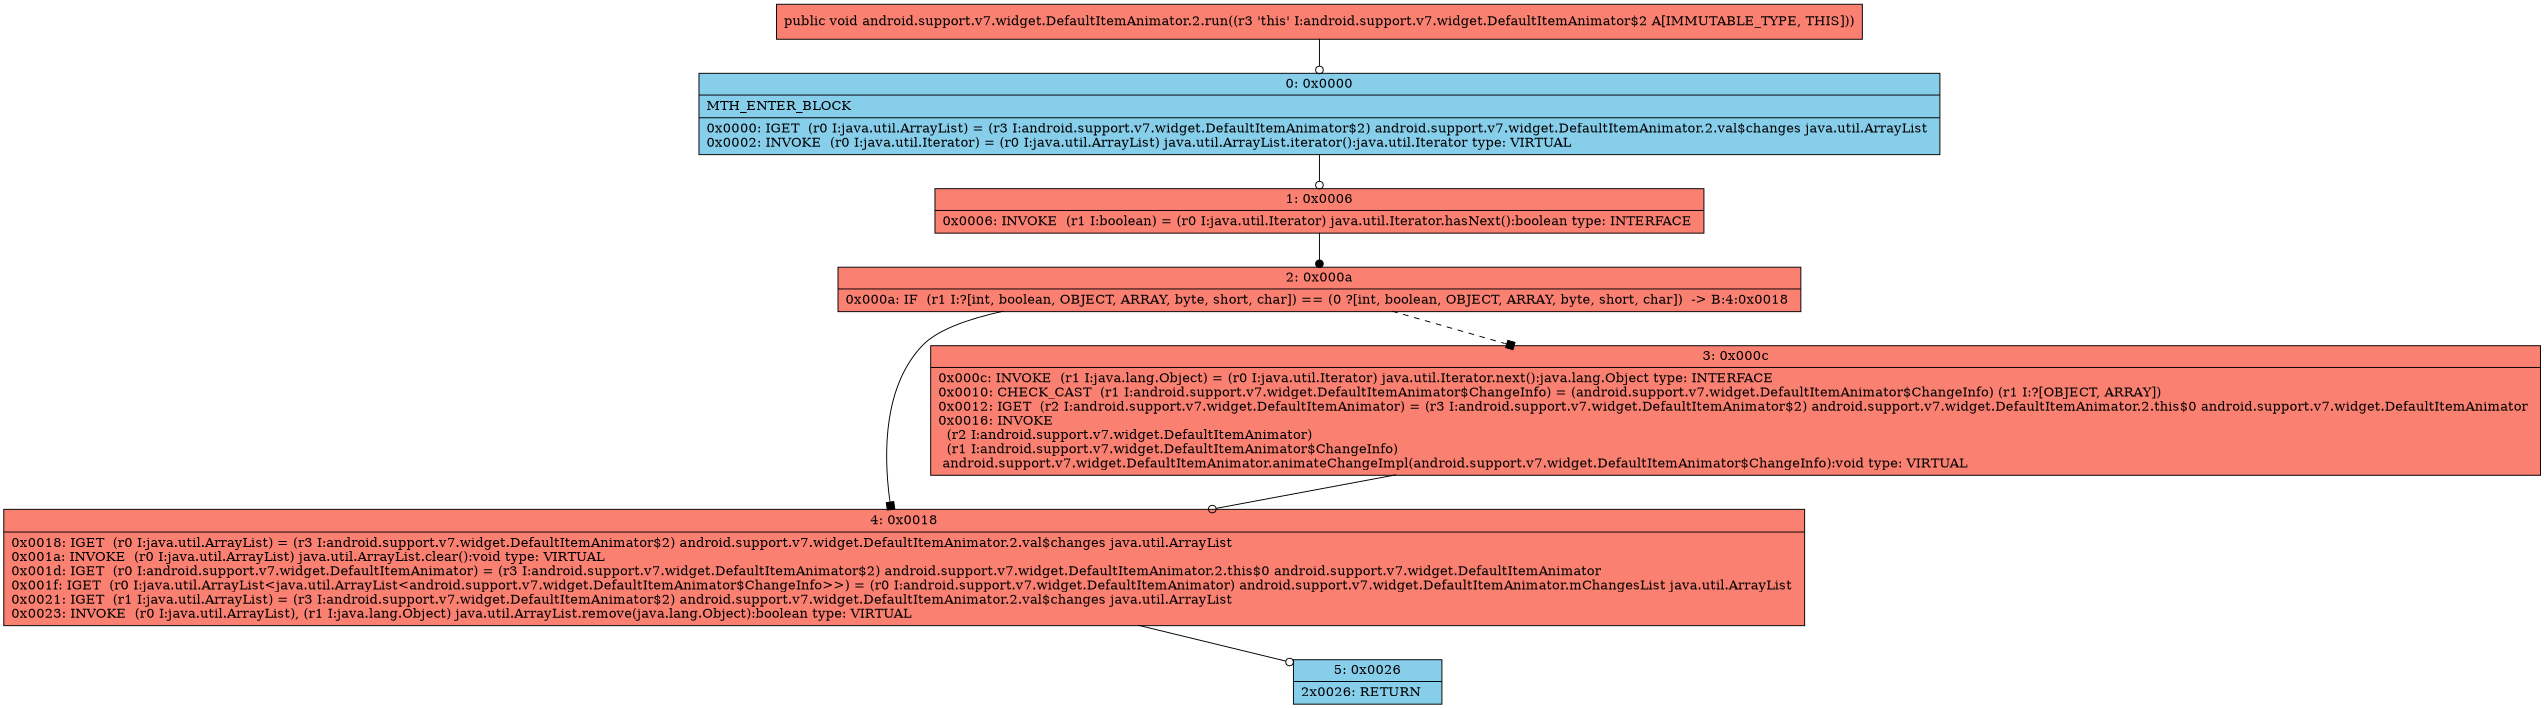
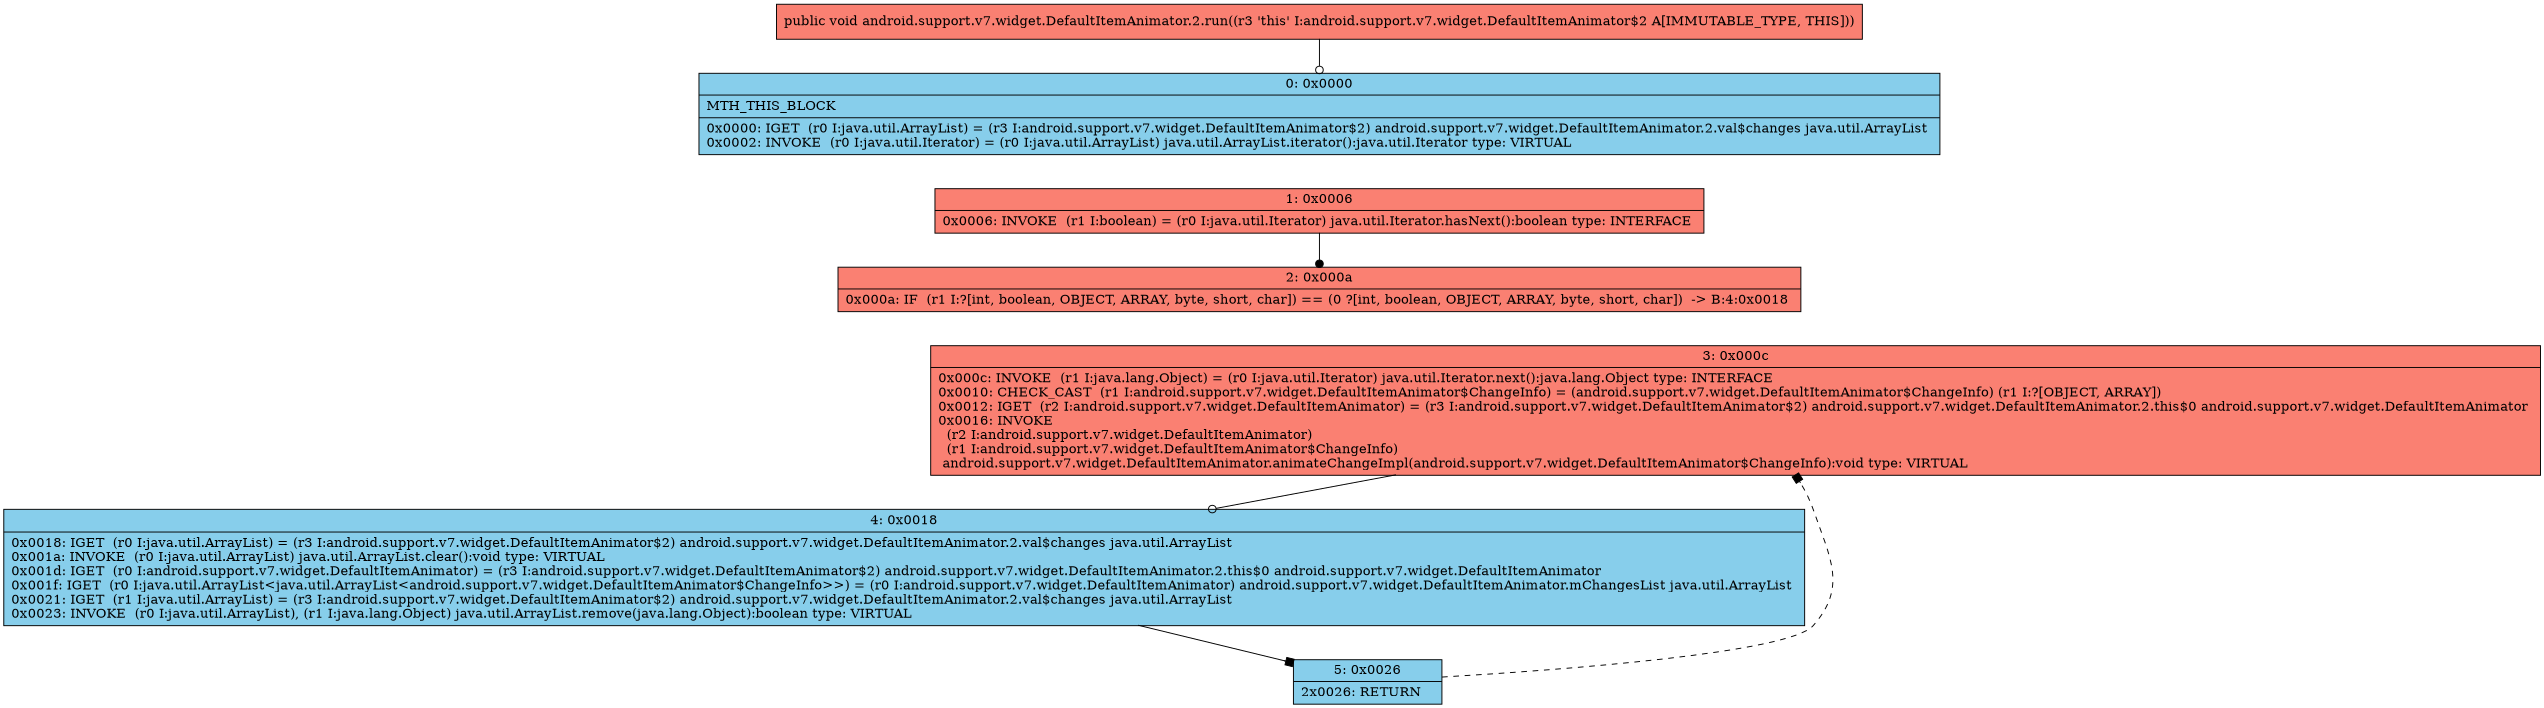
node "0: 0x0000": text "MTH_ENTER_BLOCK" -> "MTH_THIS_BLOCK"
edge "0: 0x0000" -> "1: 0x0006": removed
edge "2: 0x000a" -> "3: 0x000c": now "5: 0x0026" -> "3: 0x000c"
edge "2: 0x000a" -> "4: 0x0018": removed
node "4: 0x0018": fillcolor salmon -> skyblue
edge "4: 0x0018" -> "5: 0x0026": arrowhead odot -> box
